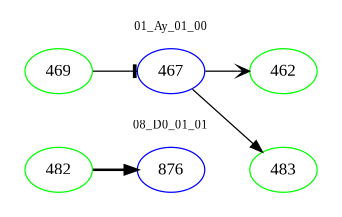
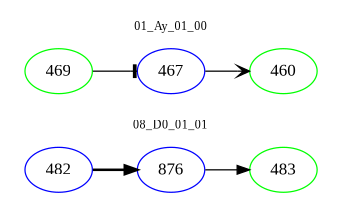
node "462": label "462" -> "460"
edge "467" -> "483": now "876" -> "483"
node "482": color green -> blue
